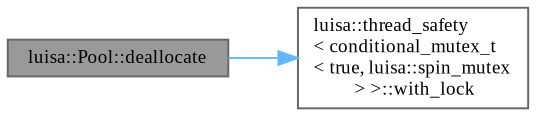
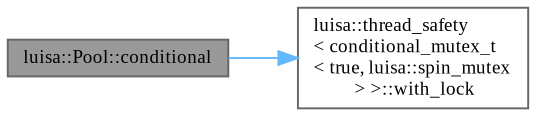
node "luisa::Pool::deallocate": label "luisa::Pool::deallocate" -> "luisa::Pool::conditional"
